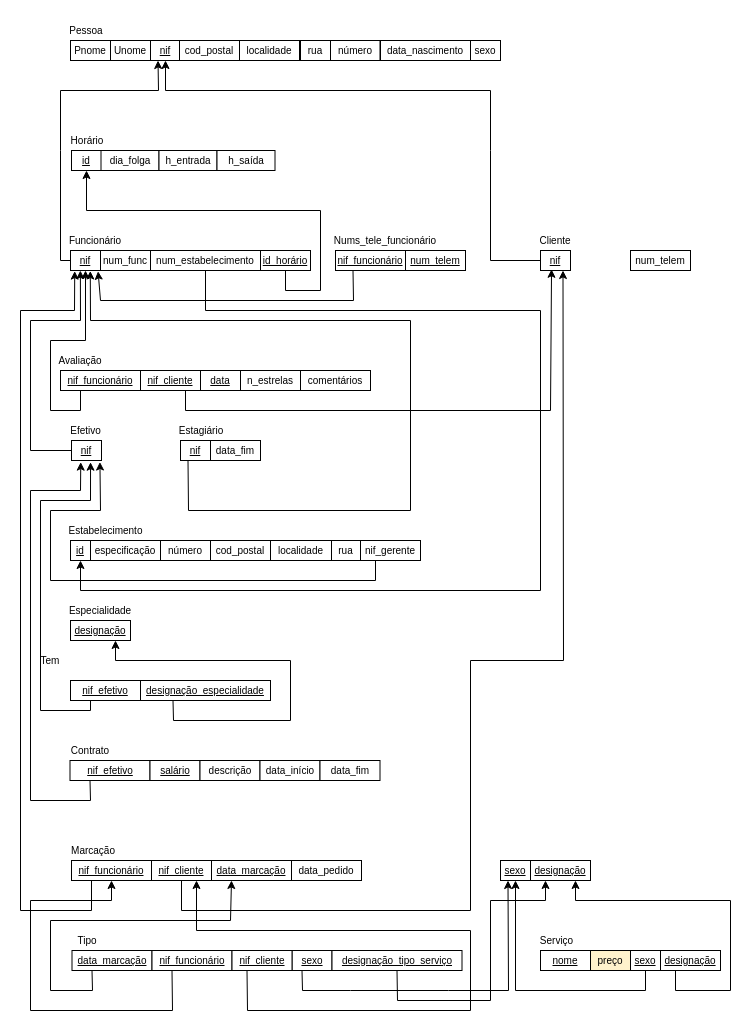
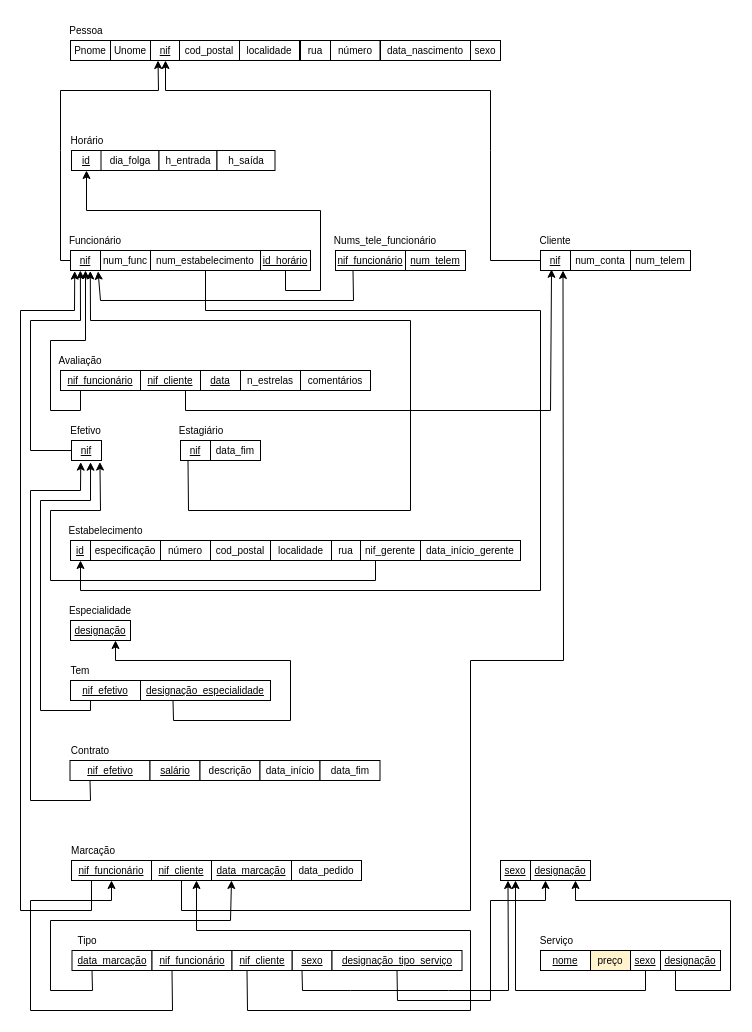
node "num_conta": added
node "data_início_gerente": added
node "Tem": moved (51, 661) -> (81, 671)
